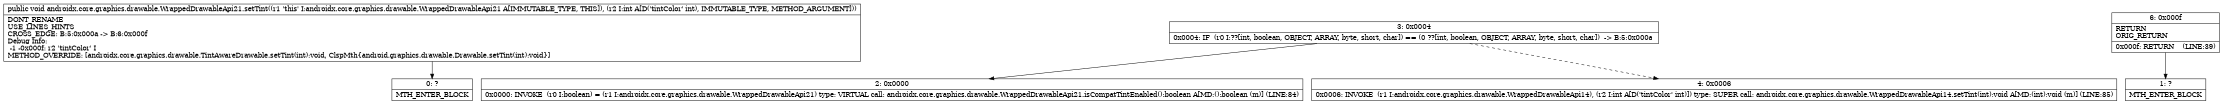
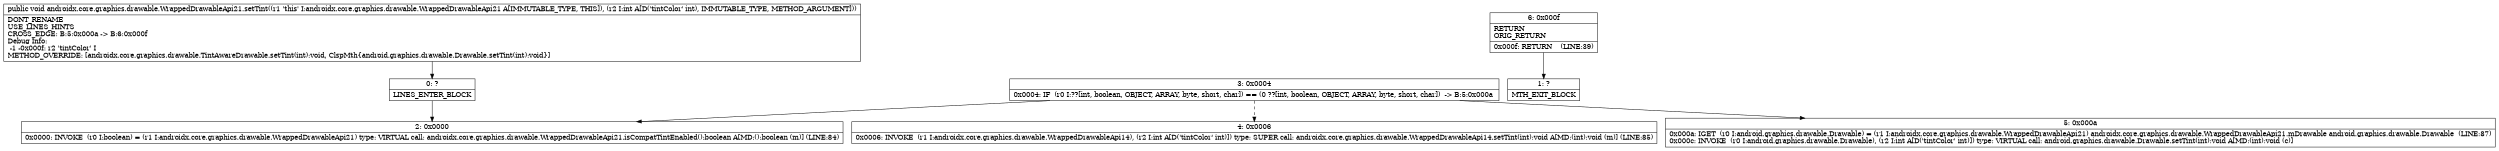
node "0: ?": text "MTH_ENTER_BLOCK" -> "LINES_ENTER_BLOCK"
node "1: ?": text "MTH_ENTER_BLOCK" -> "MTH_EXIT_BLOCK"
edge "0: ?" -> "2: 0x0000": added
node "5: 0x000a": added
